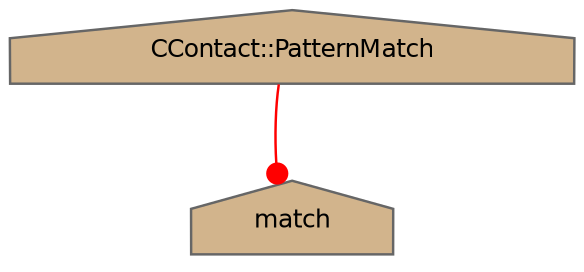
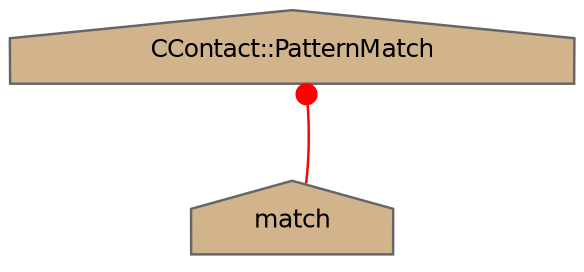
edge "CContact::PatternMatch" -> "match": reversed
